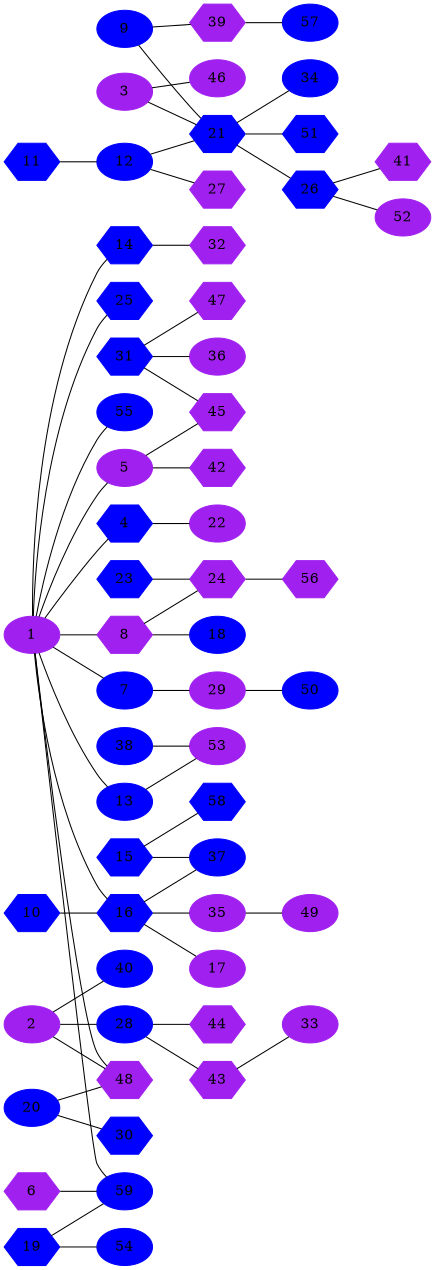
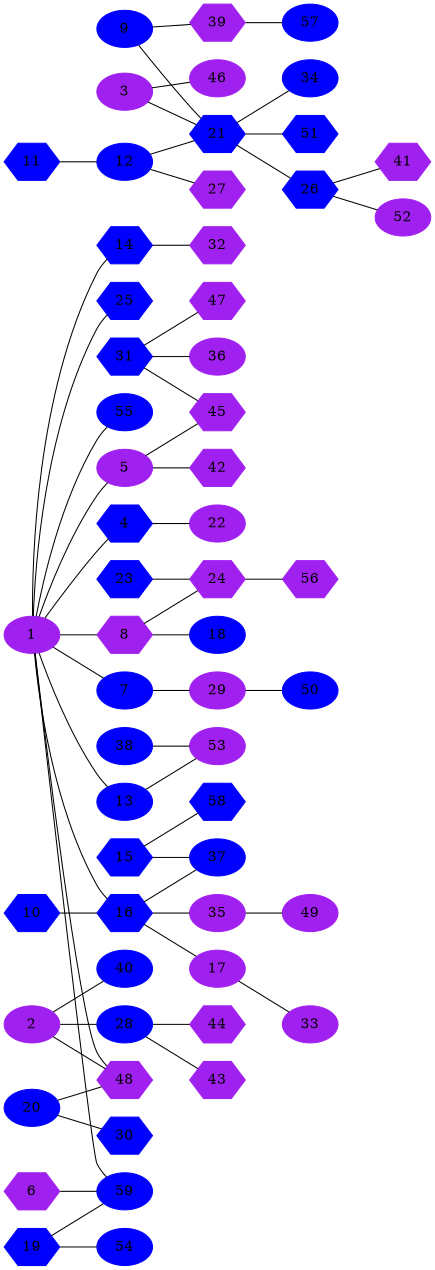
edge "33" -- "43": now "33" -- "17"
